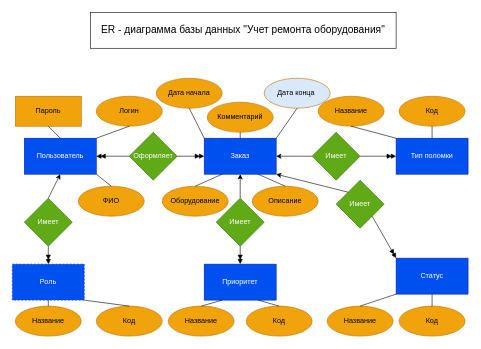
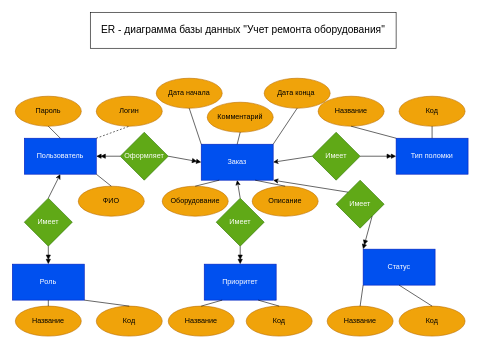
node "Дата конца": fillcolor #dae8fc -> #f0a30a
node "Пароль": shape rectangle -> ellipse
edge "Логин" -- "Пользователь": style solid -> dashed
node "Оформляет": moved (153, 156) -> (144, 156)
node "Заказ": moved (240, 156) -> (237, 162)
node "Статус": moved (432, 276) -> (399, 267)
node "Роль": style dashed -> solid
